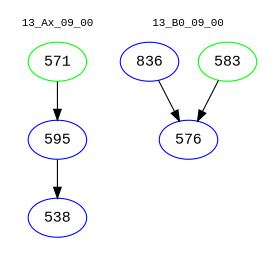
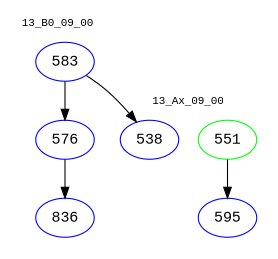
node "571": label "571" -> "551"
node "583": color green -> blue
edge "836" -> "576": reversed
edge "595" -> "538": now "583" -> "538"
